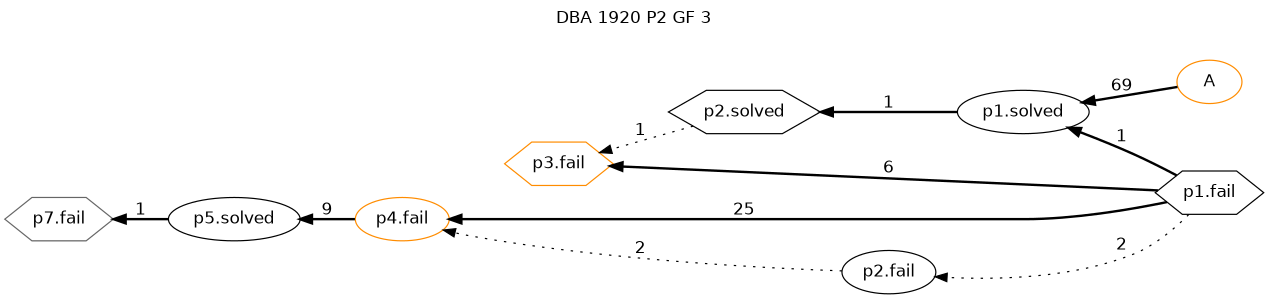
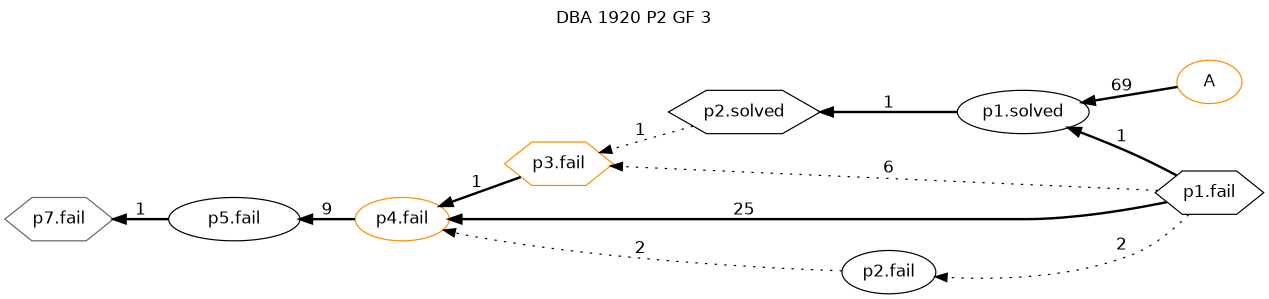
edge "p1.fail" -> "p3.fail": style bold -> dotted
edge "p3.fail" -> "p4.fail": added, label "1"
node "p5.solved": label "p5.solved" -> "p5.fail"
